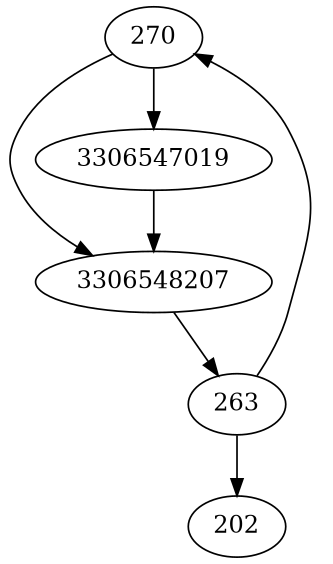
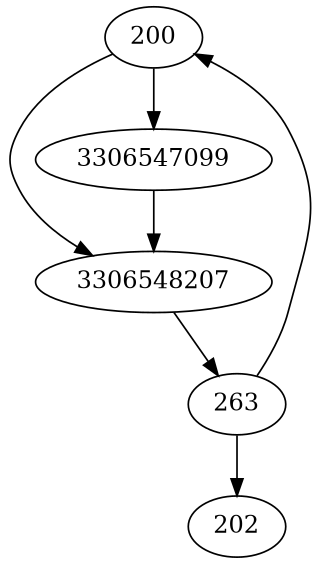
node "270": label "270" -> "200"
node "3306547019": label "3306547019" -> "3306547099"
